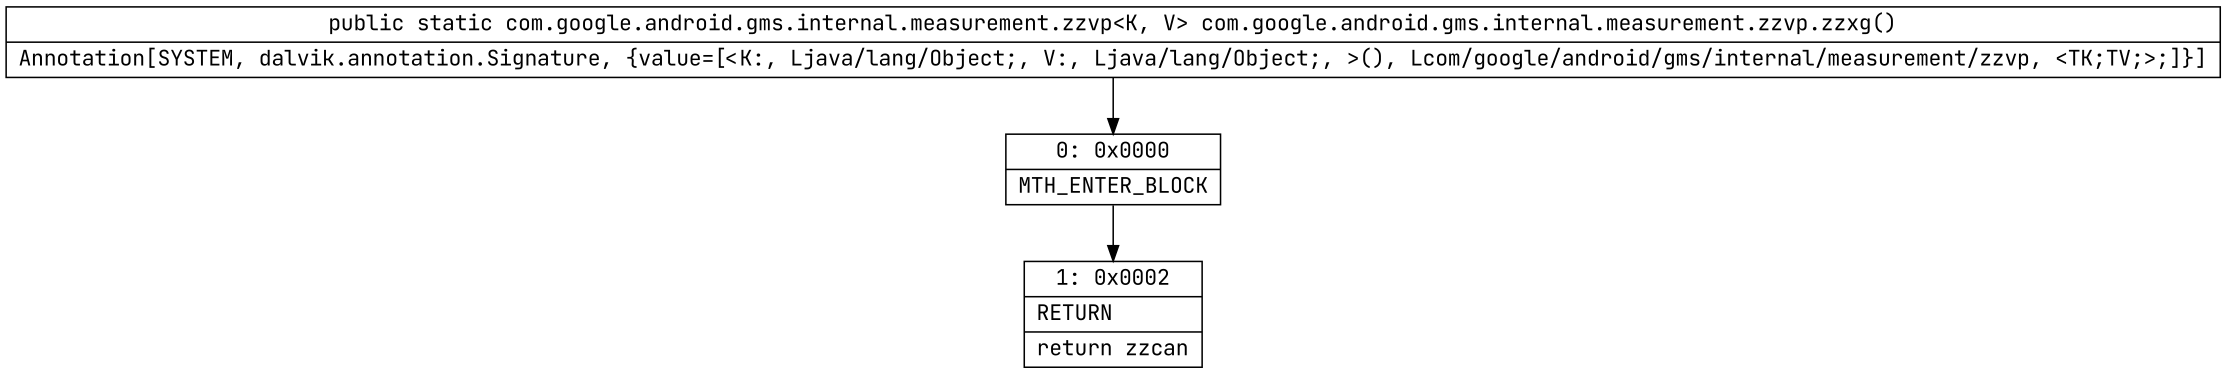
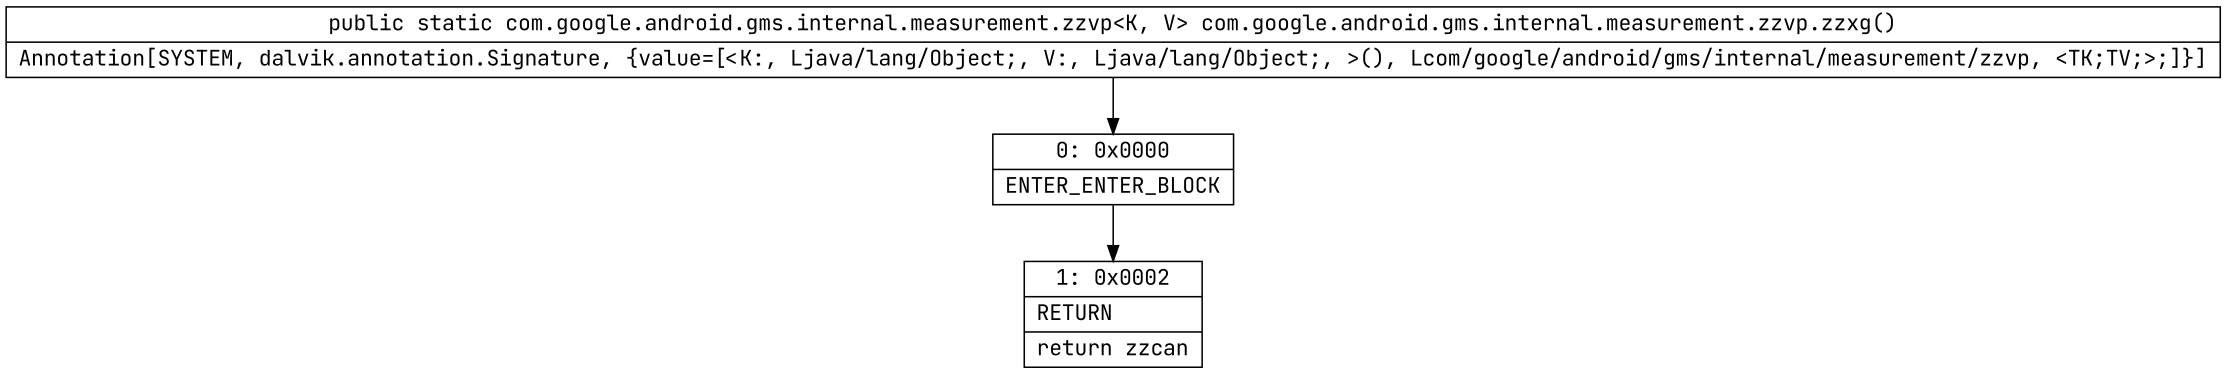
node "0: 0x0000": text "MTH_ENTER_BLOCK" -> "ENTER_ENTER_BLOCK"
